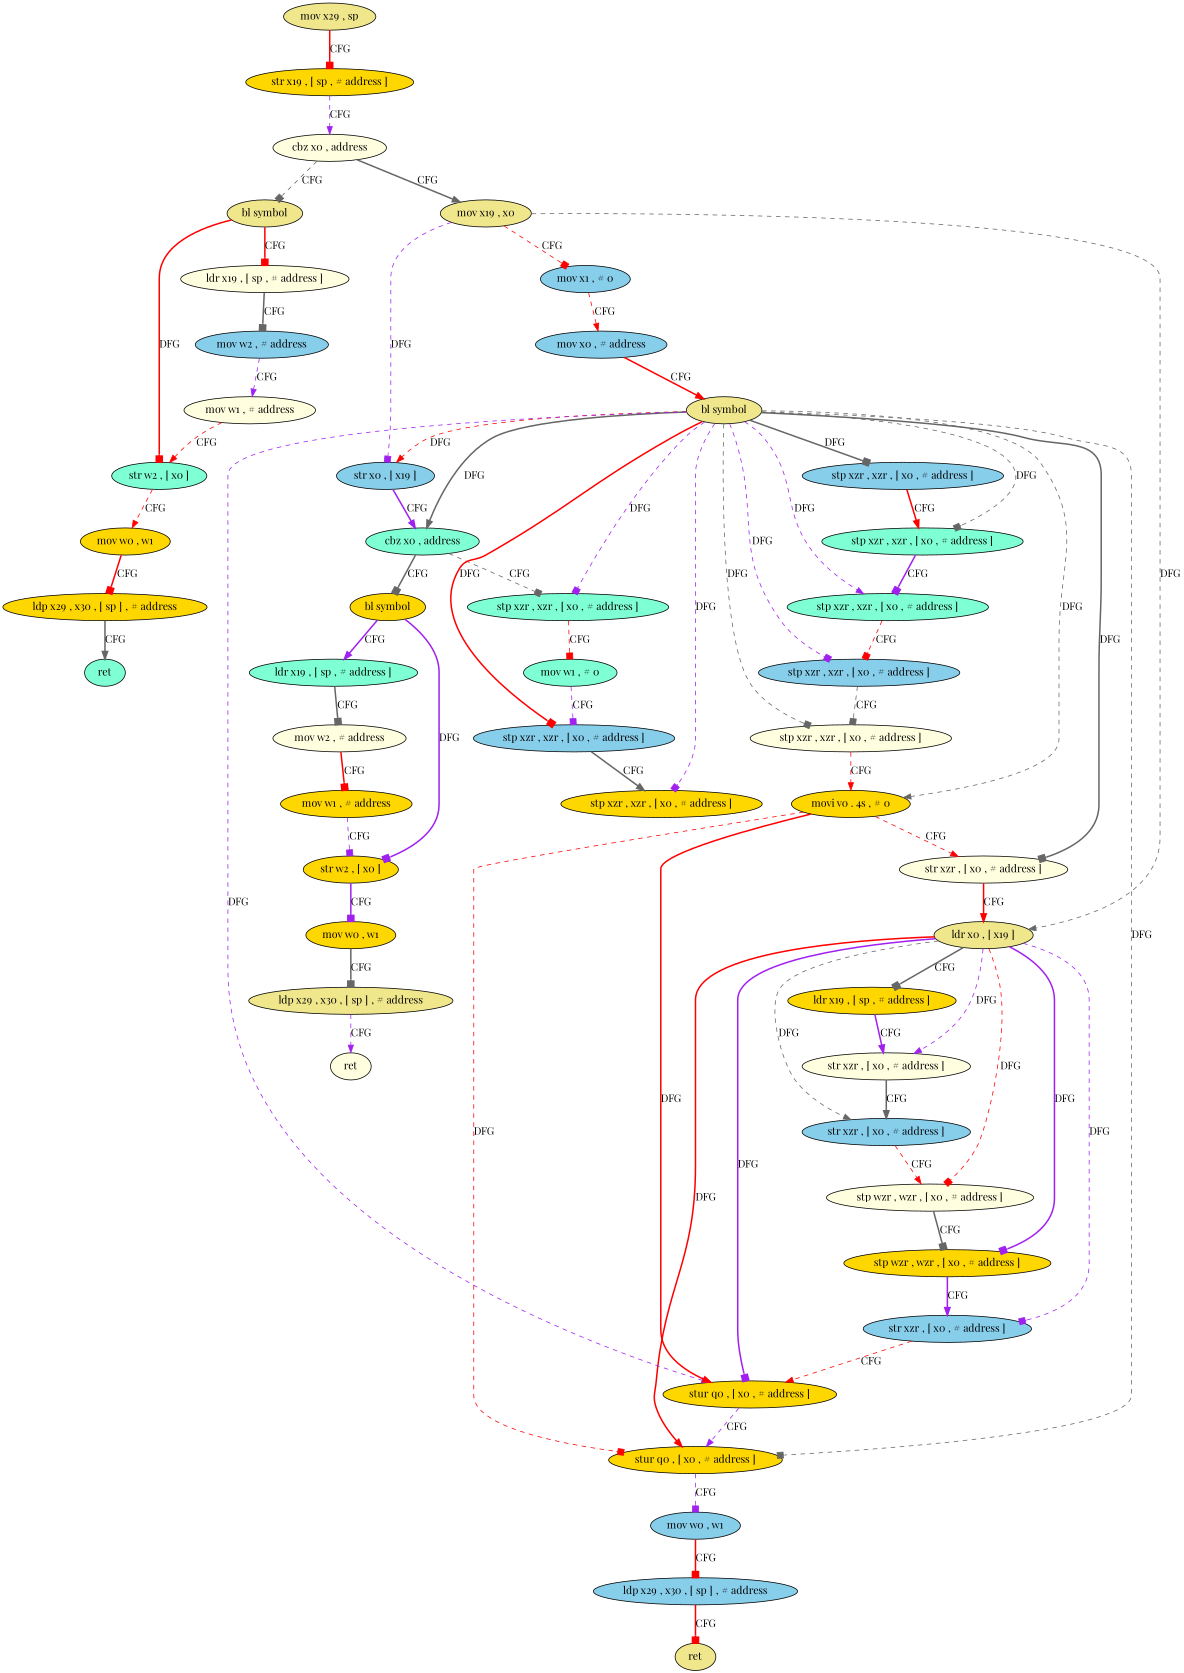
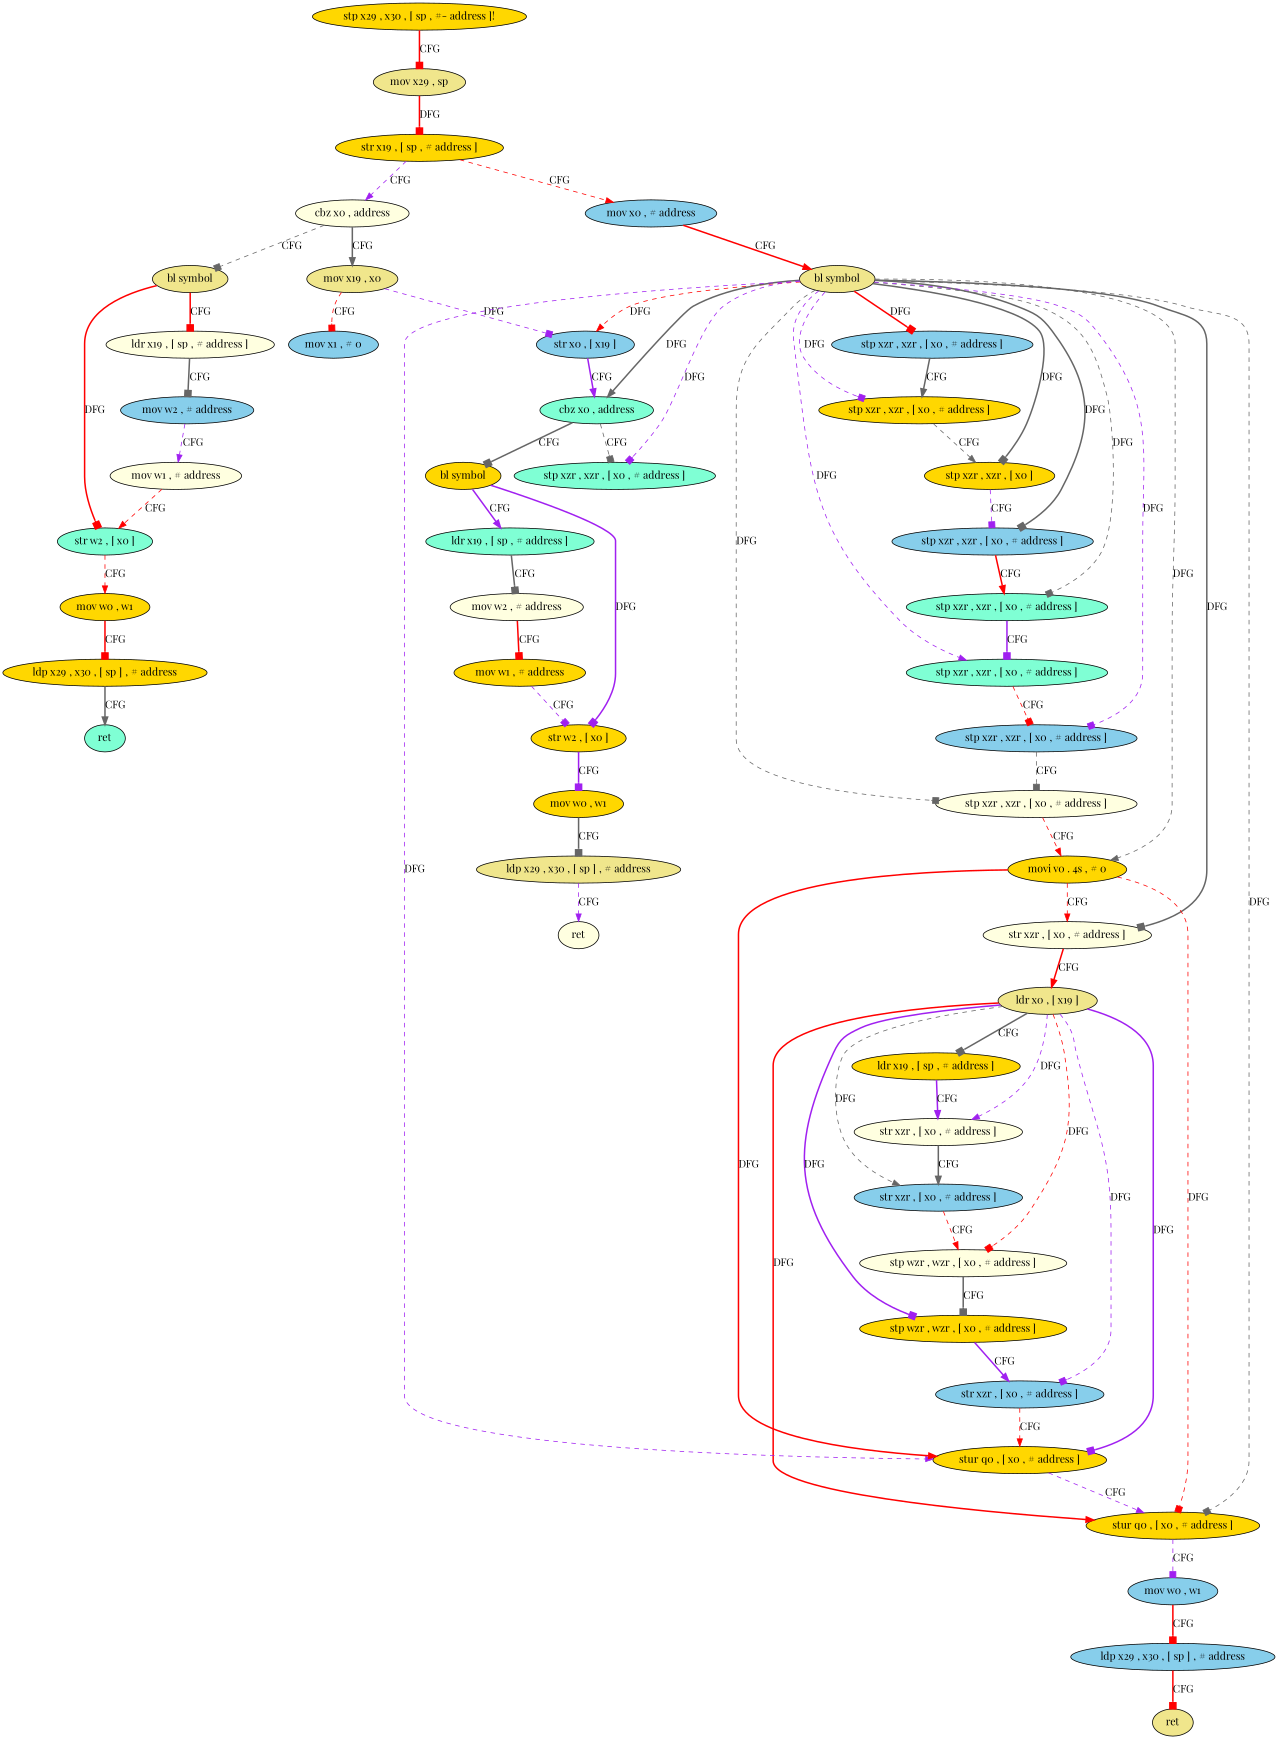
node "stp x29 , x30 , [ sp , #- address ]!": added
edge "mov x29 , sp" -> "str x19 , [ sp , # address ]": label "CFG" -> "DFG"
edge "mov x1 , # 0" -> "mov x0 , # address": now "str x19 , [ sp , # address ]" -> "mov x0 , # address"
edge "mov x19 , x0" -> "ldr x0 , [ x19 ]": removed, label "DFG"
node "stp xzr , xzr , [ x0 ]": added
node "mov w1 , # 0": removed
